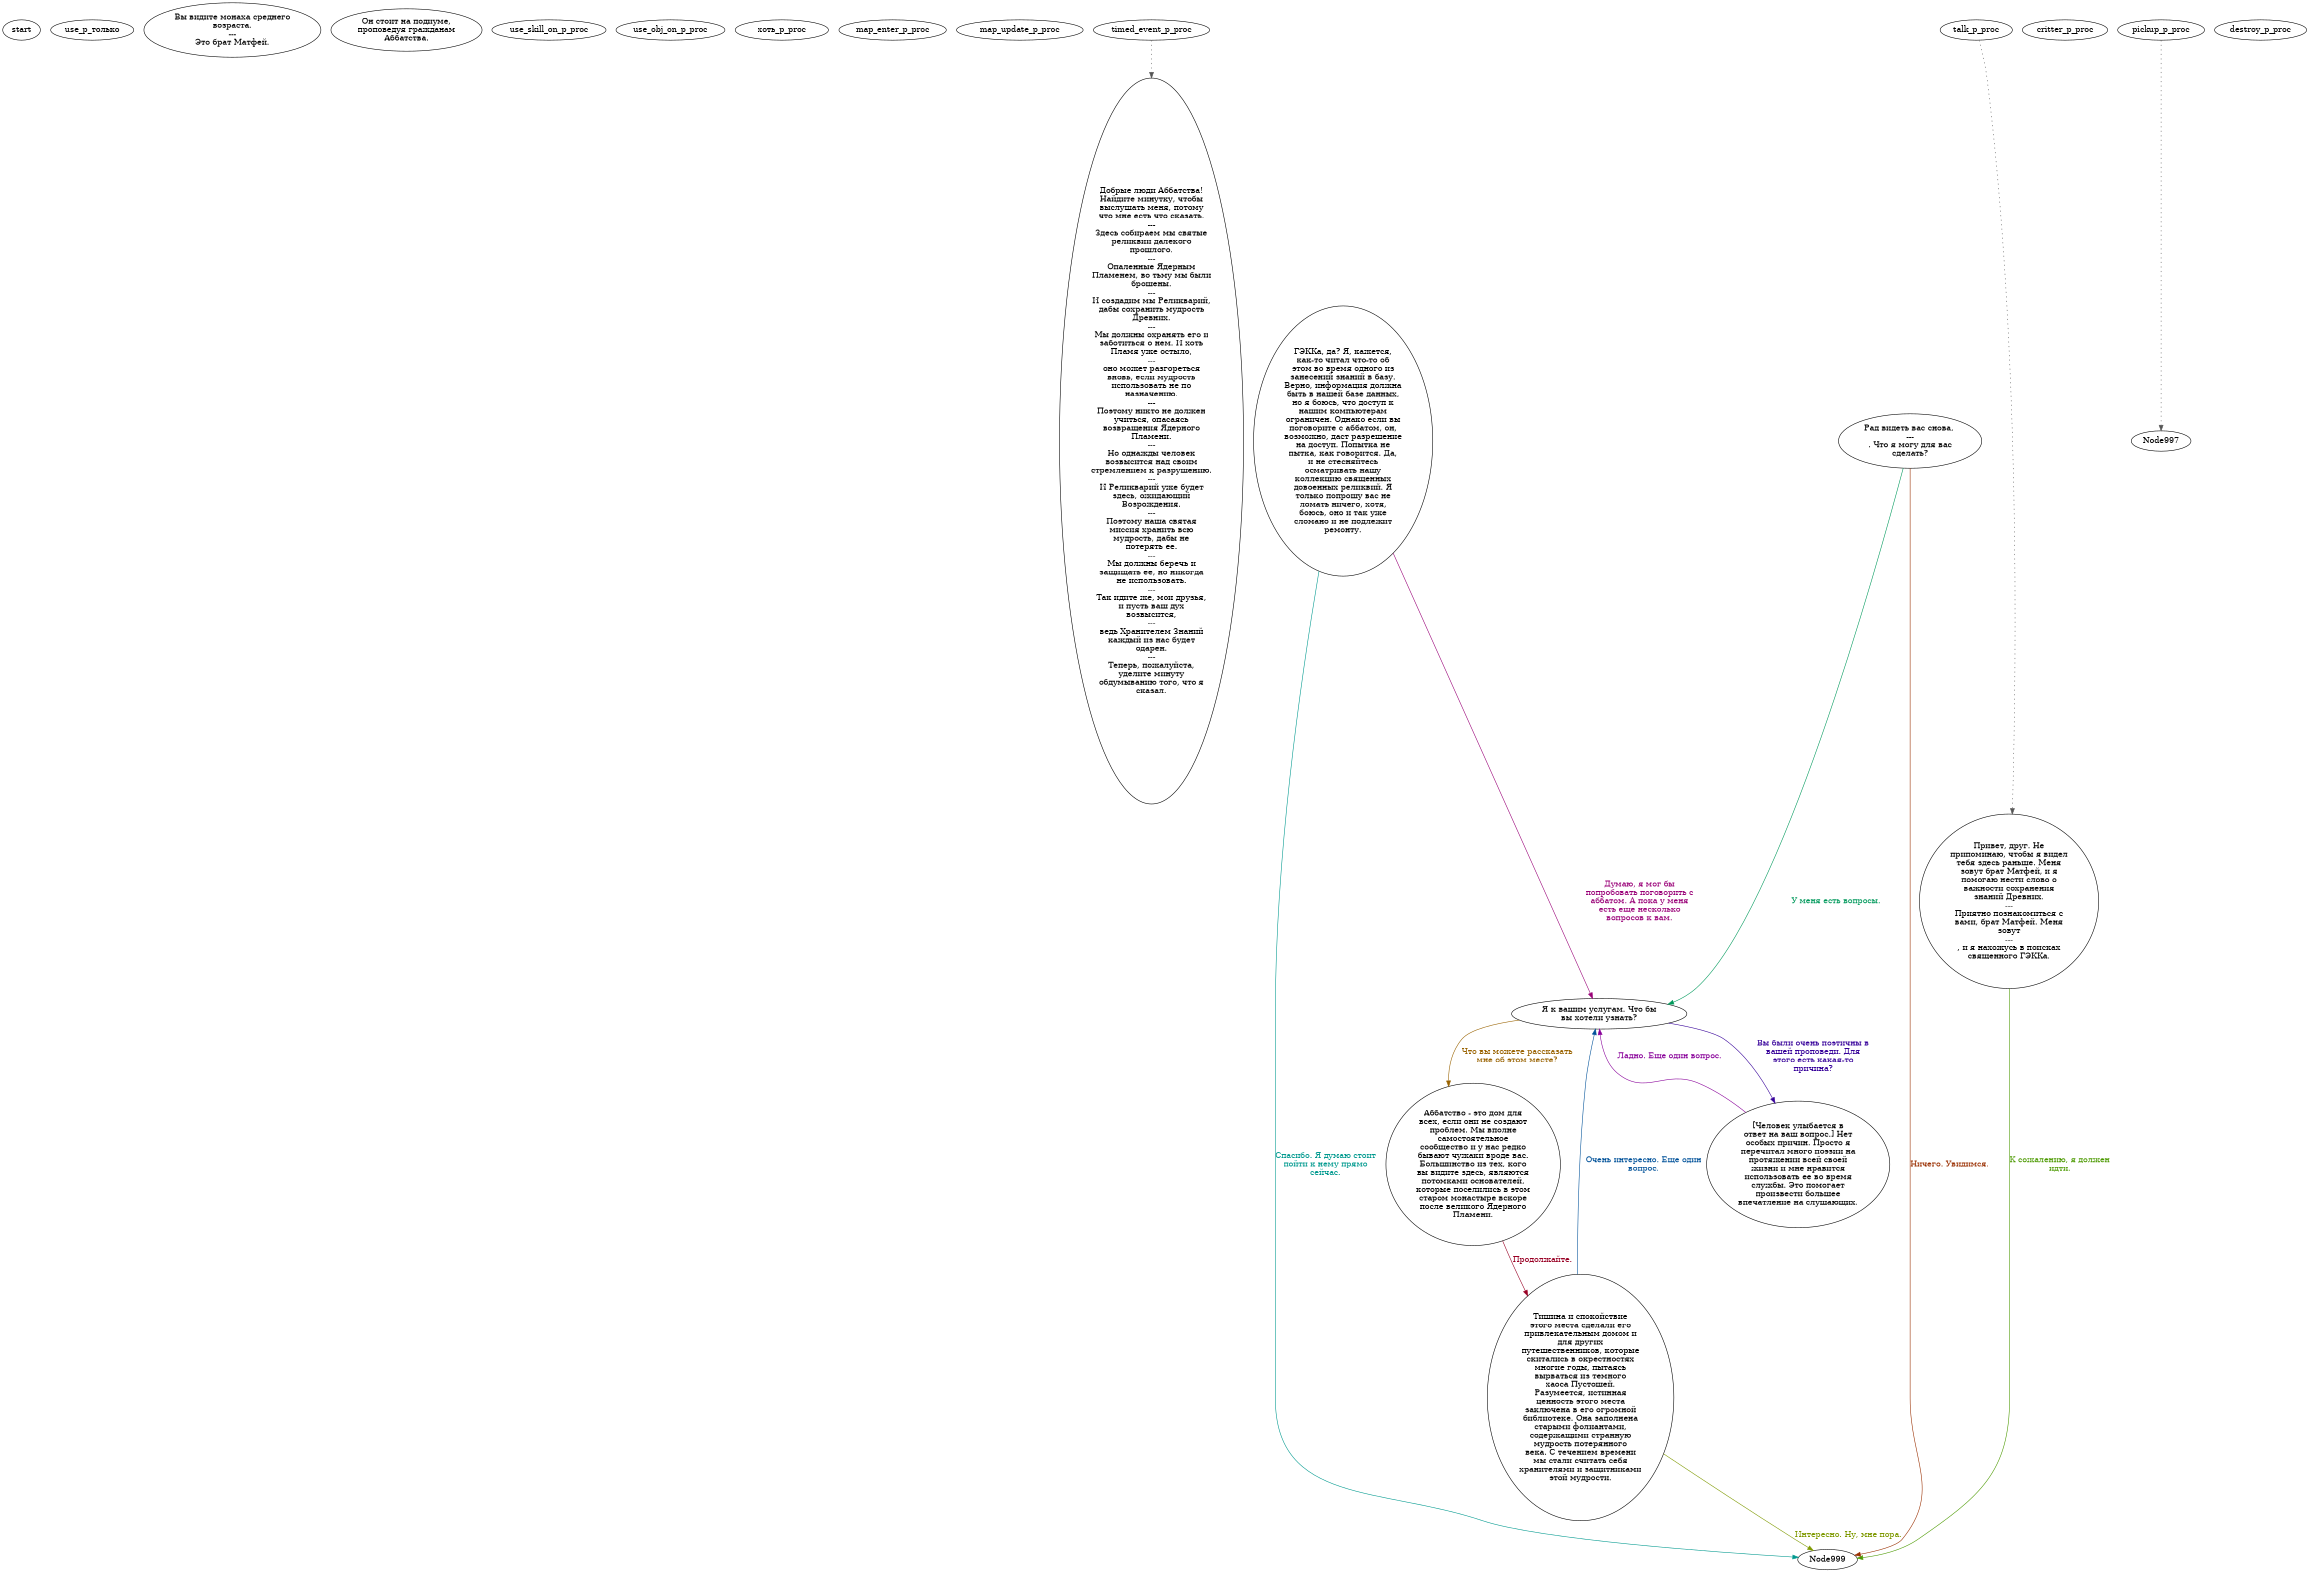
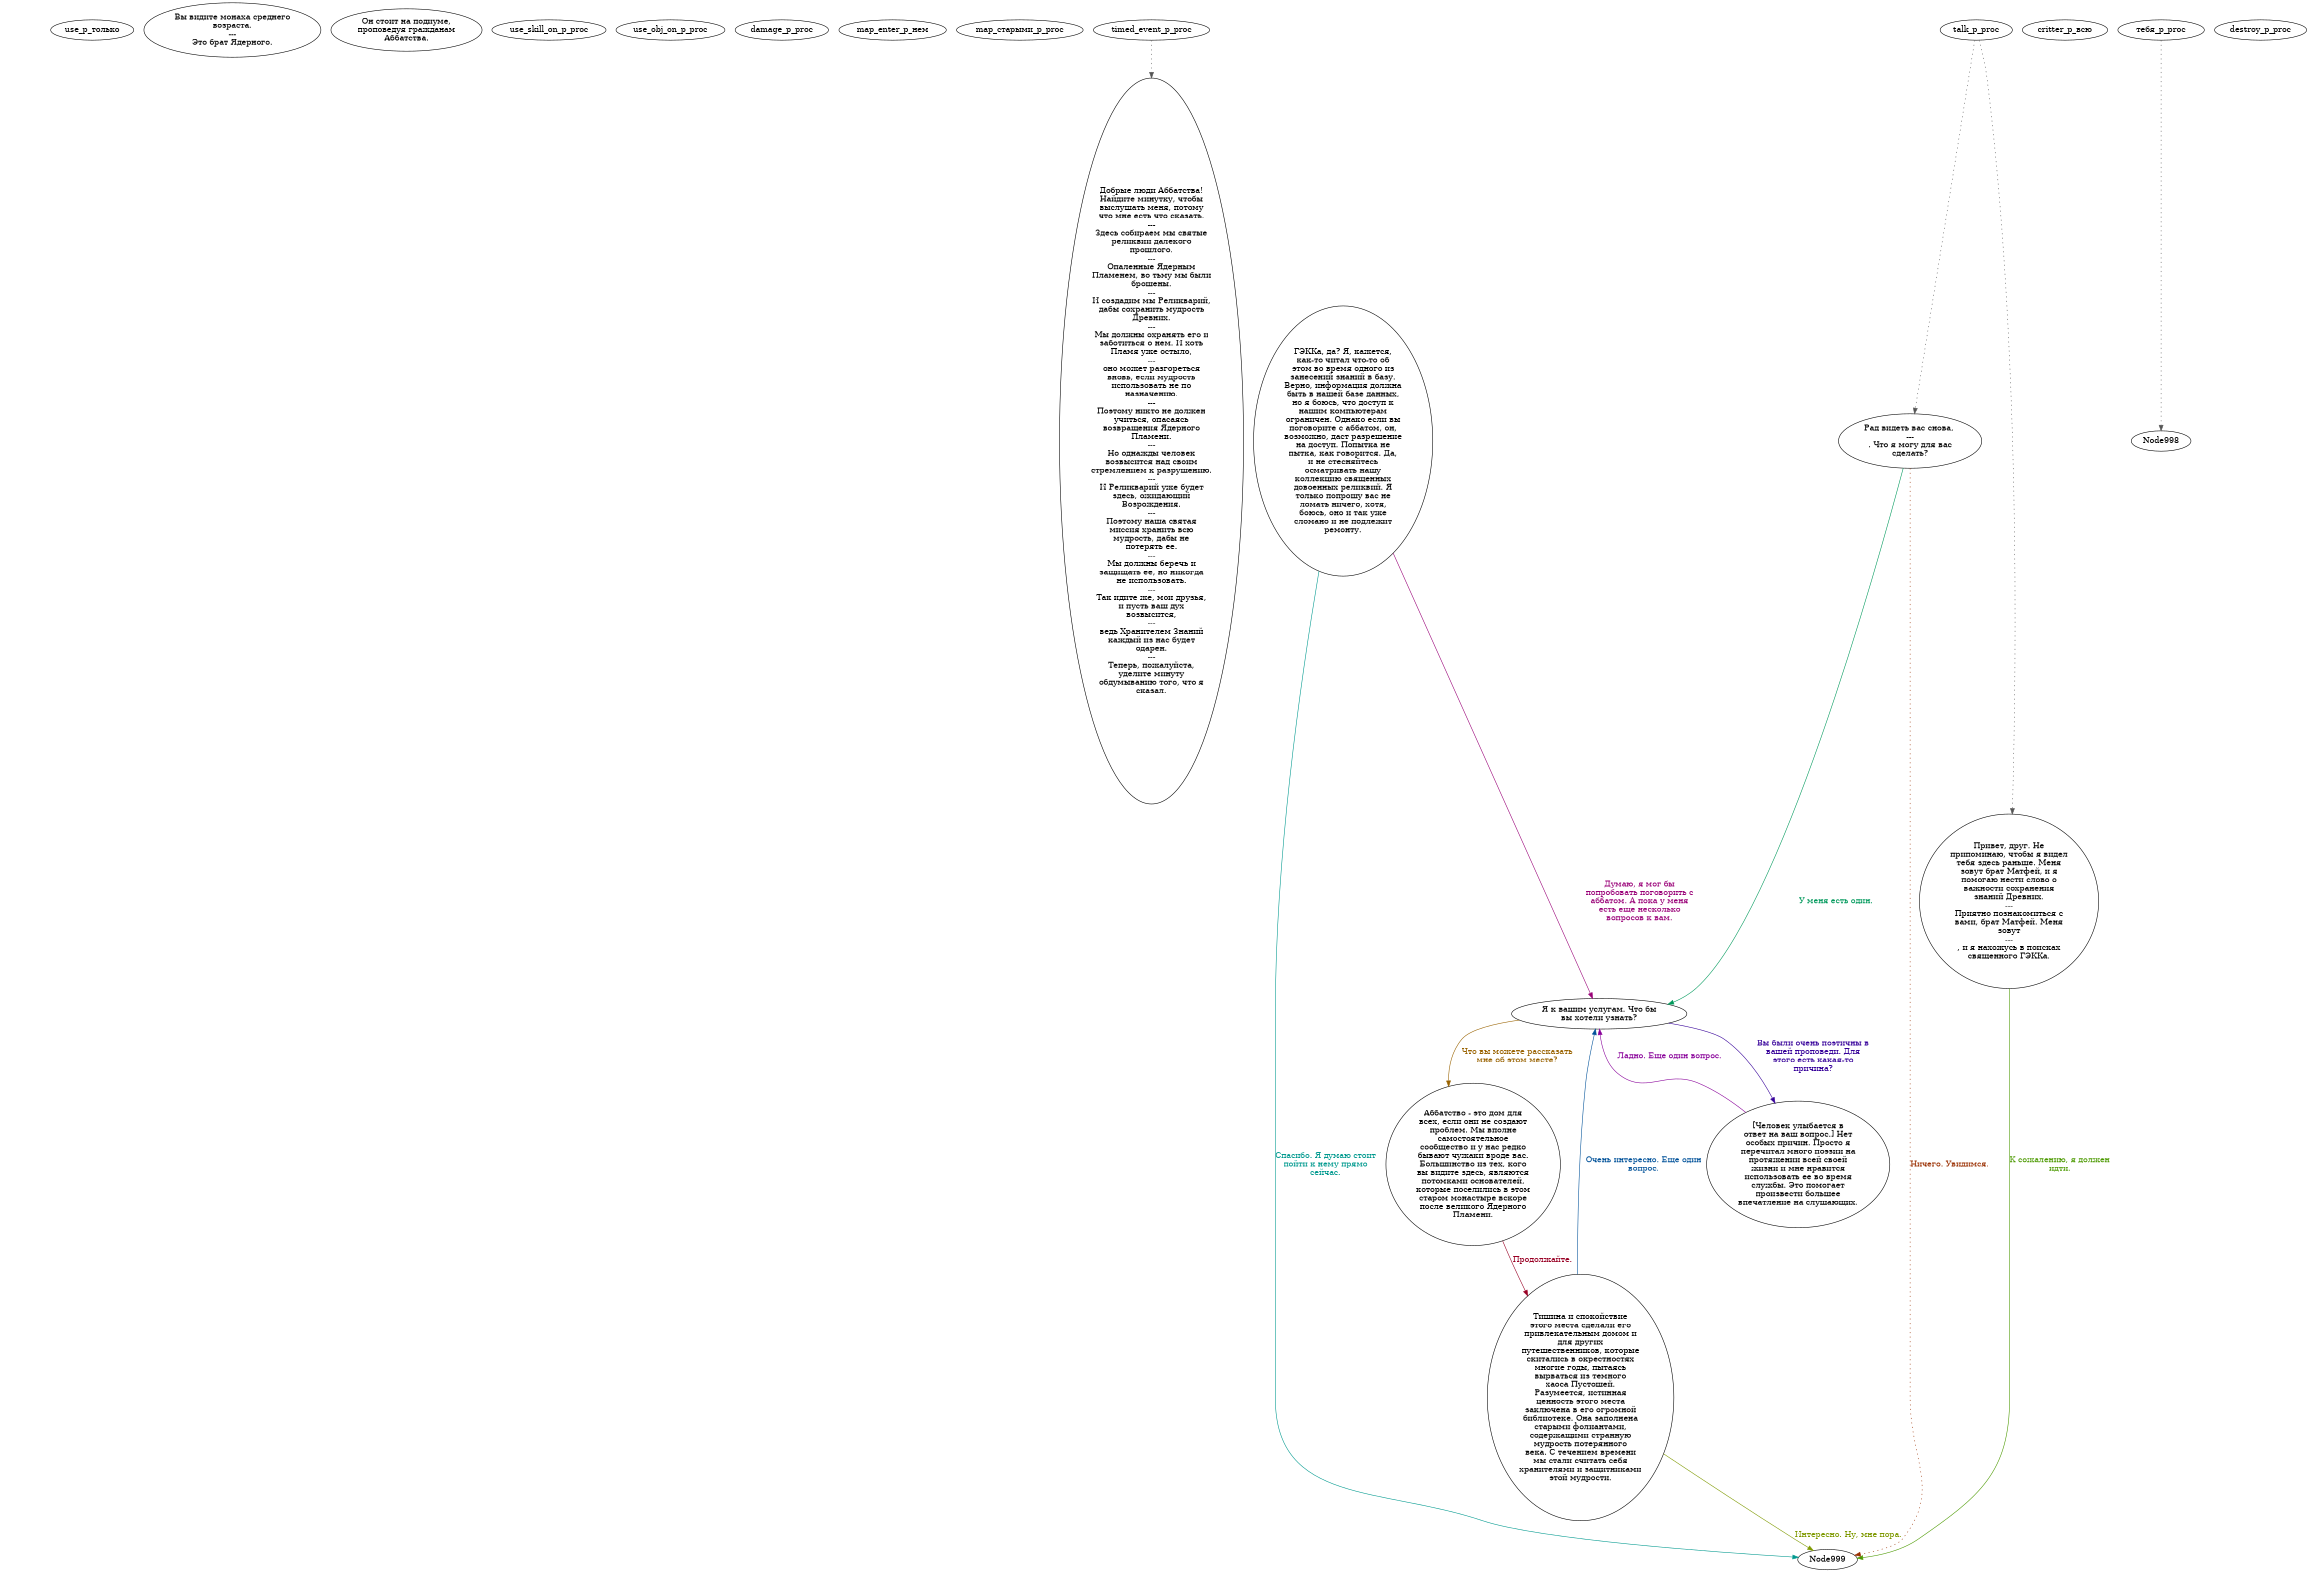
node "start": removed
node "Вы видите монаха среднего возраста. --- Это брат Матфей.": label "Вы видите монаха среднего возраста. --- Это брат Матфей." -> "Вы видите монаха среднего возраста. --- Это брат Ядерного."
node "хоть_p_proc": label "хоть_p_proc" -> "damage_p_proc"
node "map_enter_p_proc": label "map_enter_p_proc" -> "map_enter_p_нем"
node "map_update_p_proc": label "map_update_p_proc" -> "map_старыми_p_proc"
node "critter_p_proc": label "critter_p_proc" -> "critter_p_всю"
node "pickup_p_proc": label "pickup_p_proc" -> "тебя_p_proc"
edge "talk_p_proc" -> "Рад видеть вас снова, --- . Что я могу для вас сделать?": added
node "Node997": label "Node997" -> "Node998"
edge "Рад видеть вас снова, --- . Что я могу для вас сделать?" -> "Я к вашим услугам. Что бы вы хотели узнать?": label "У меня есть вопросы." -> "У меня есть один."
edge "Рад видеть вас снова, --- . Что я могу для вас сделать?" -> "Node999": style solid -> dotted
